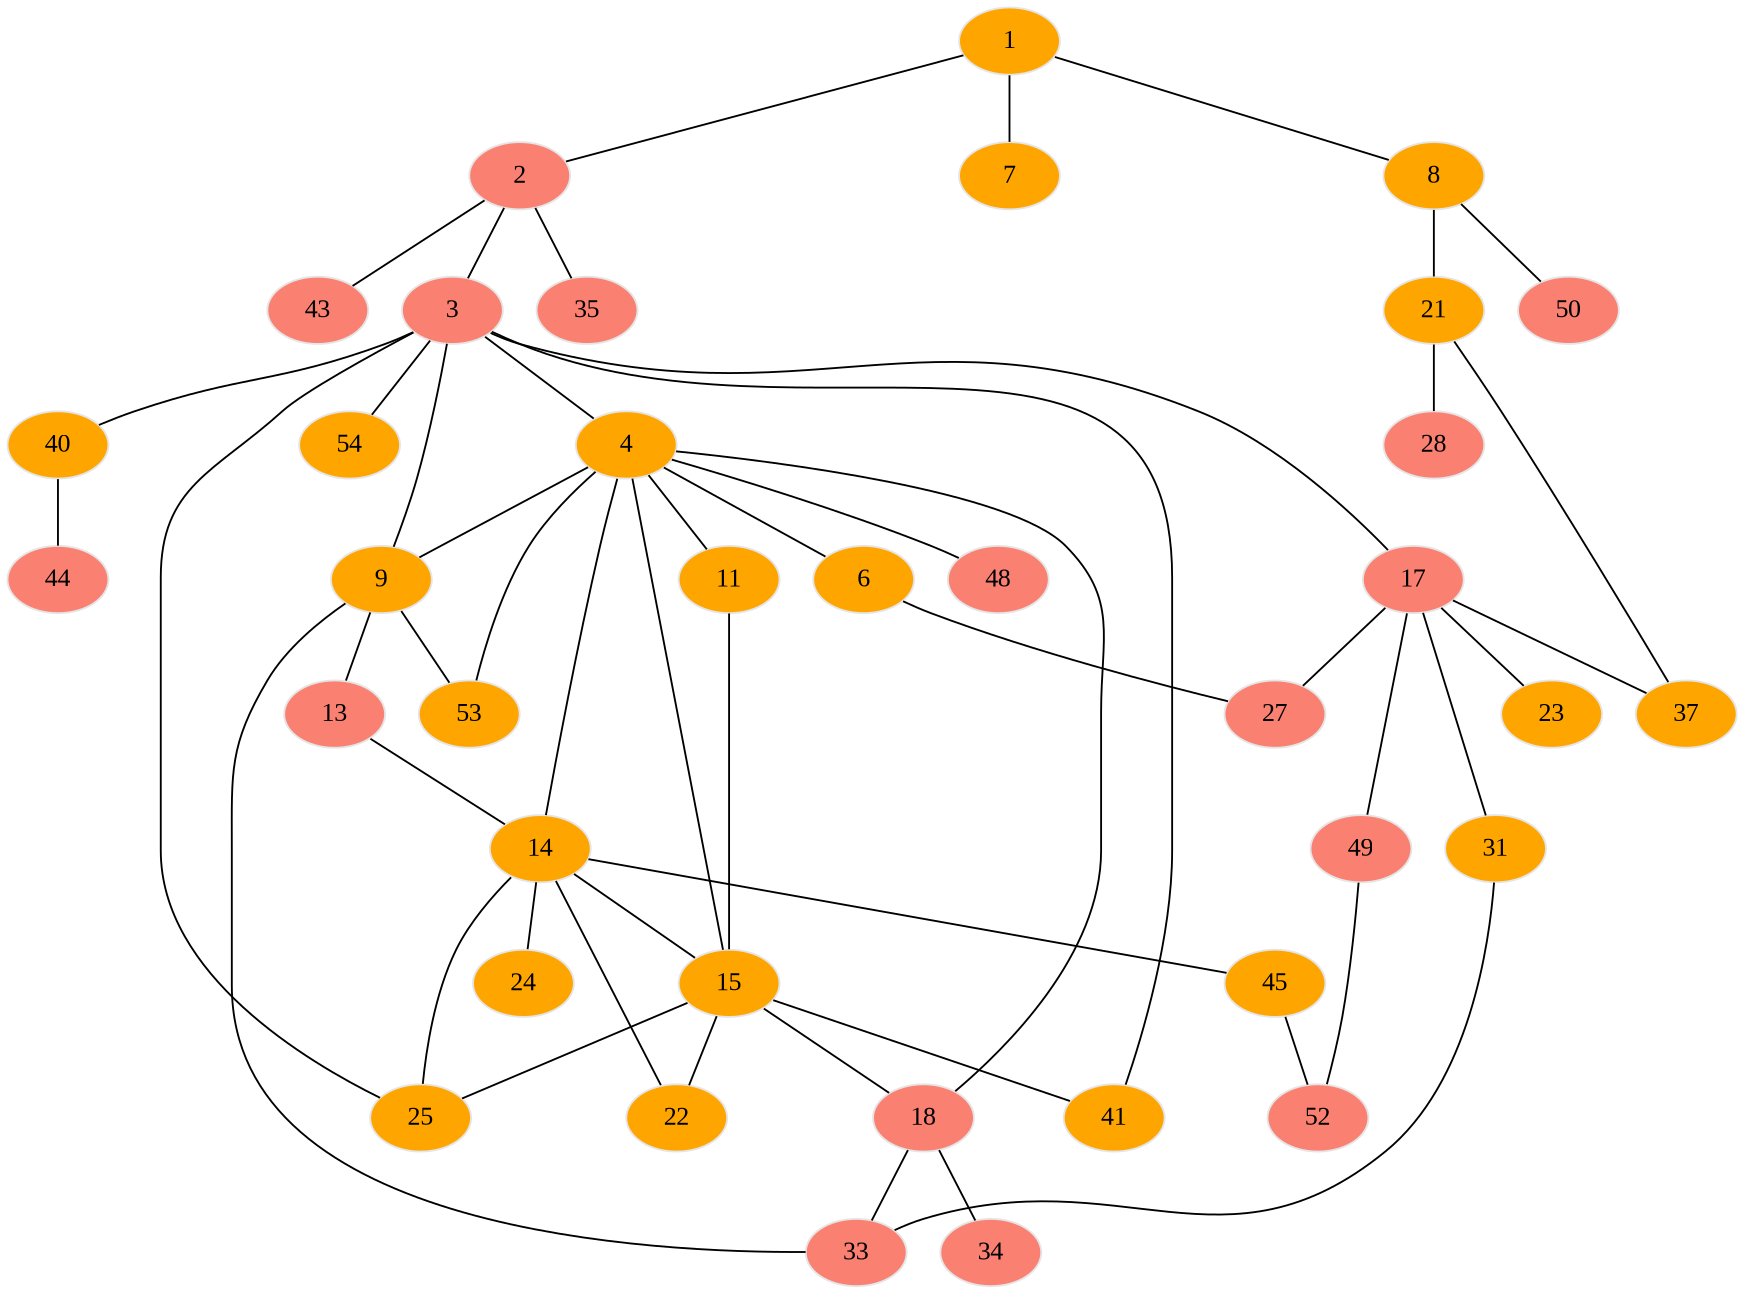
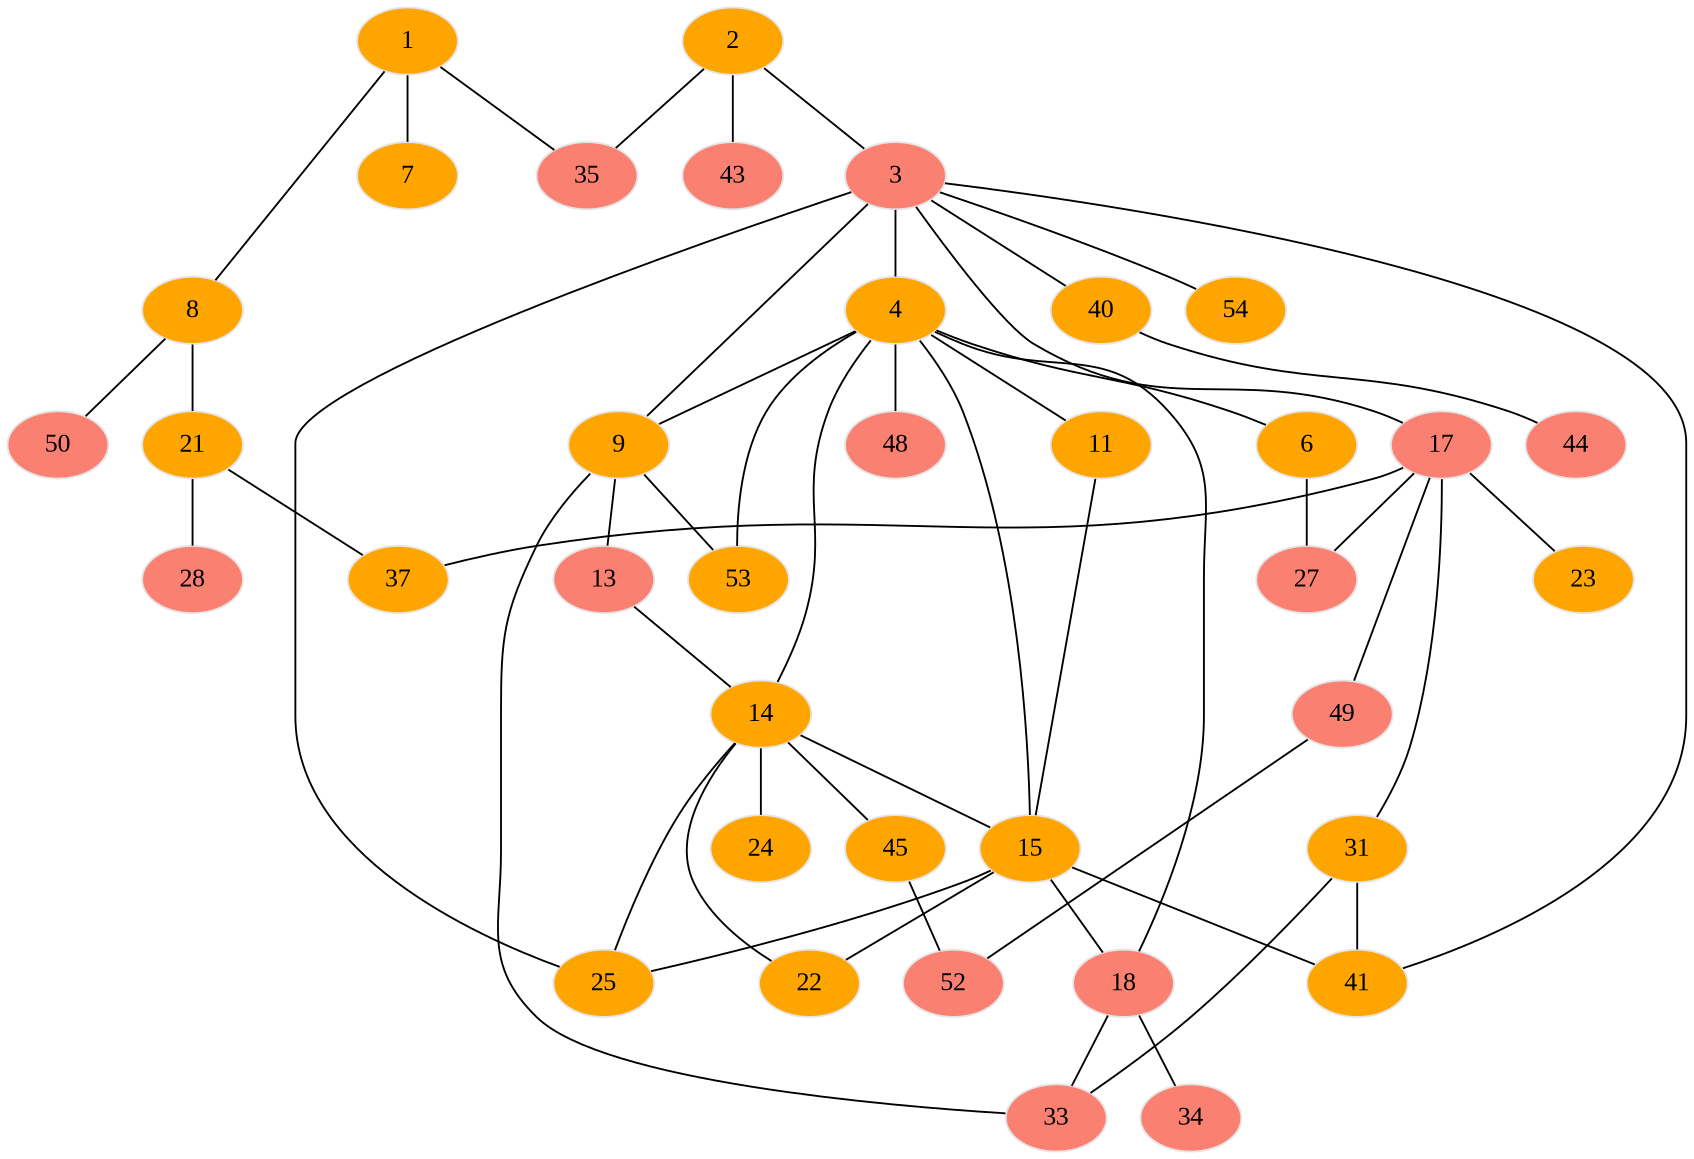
edge "1" -- "2": now "1" -- "35"
node "2": fillcolor salmon -> orange
edge "31" -- "41": added
